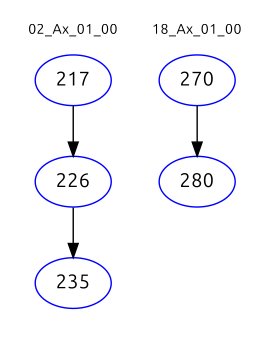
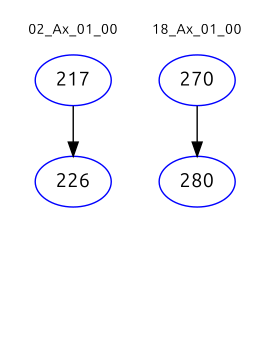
node "235": removed
